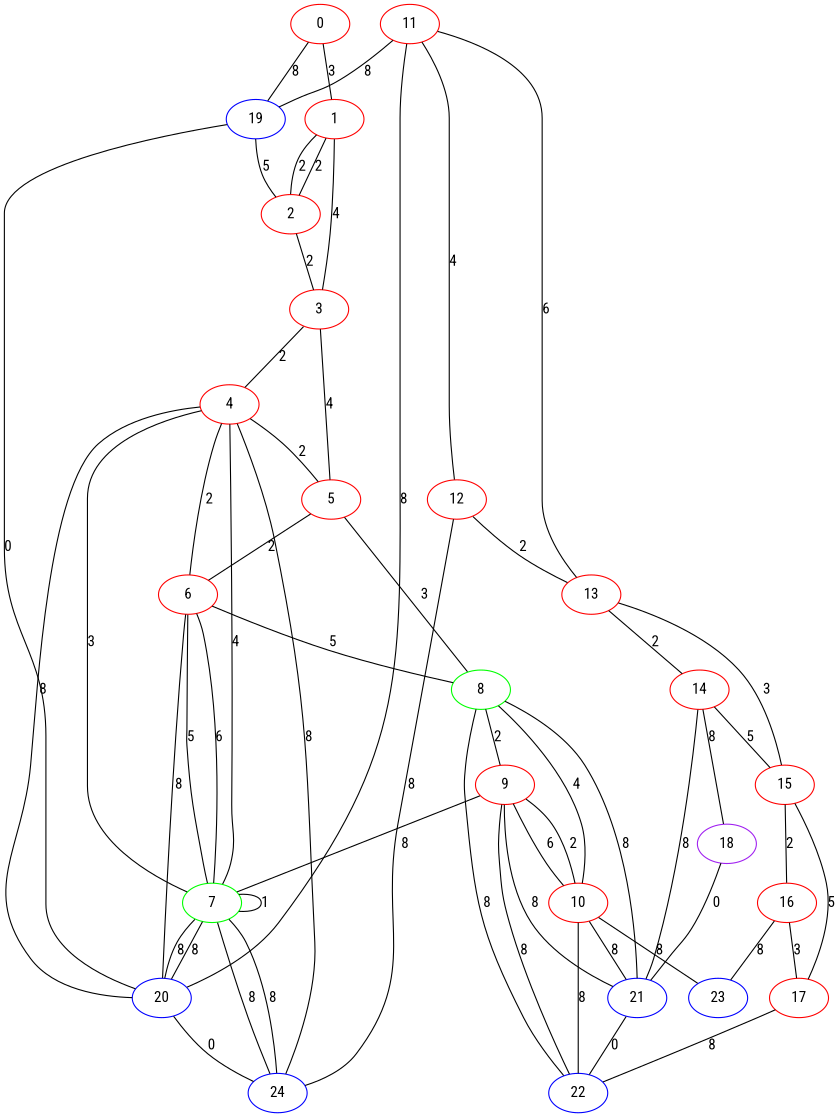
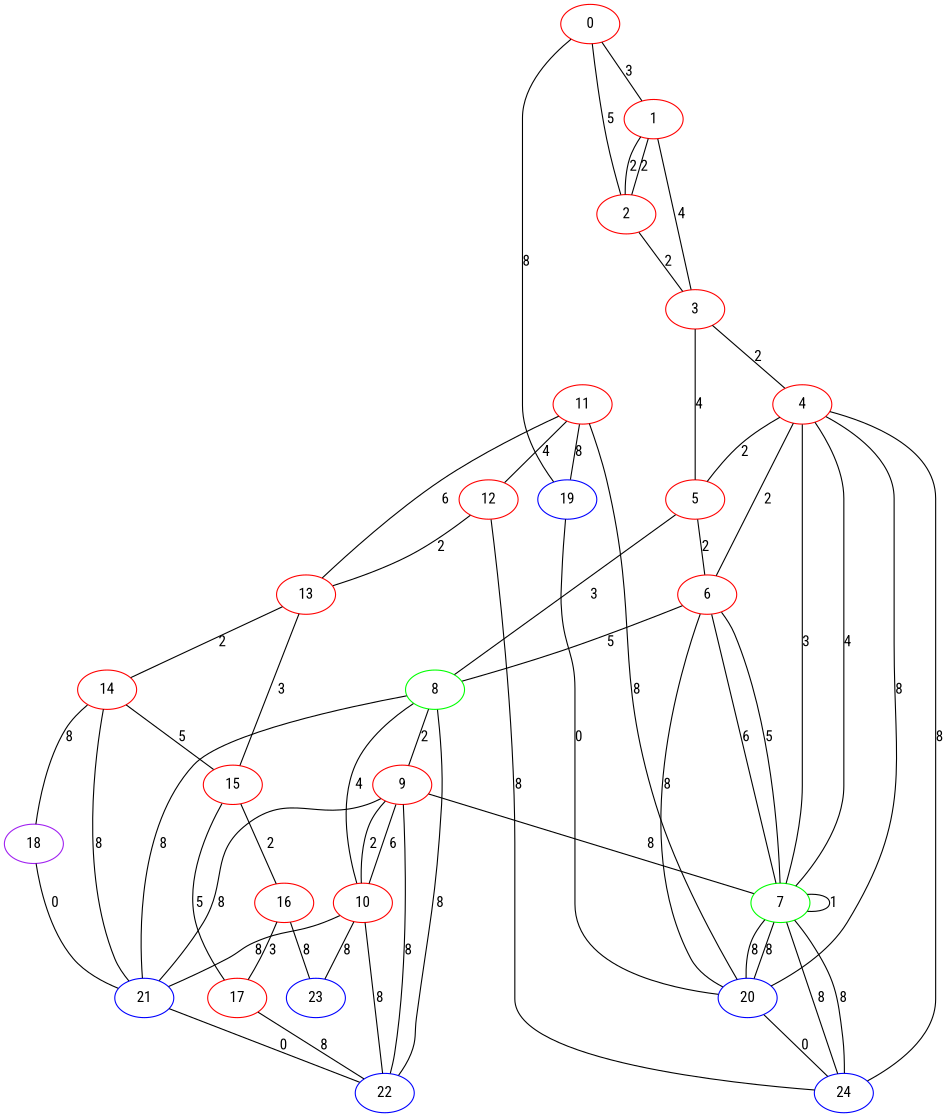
edge "19" -- "2": now "0" -- "2"
